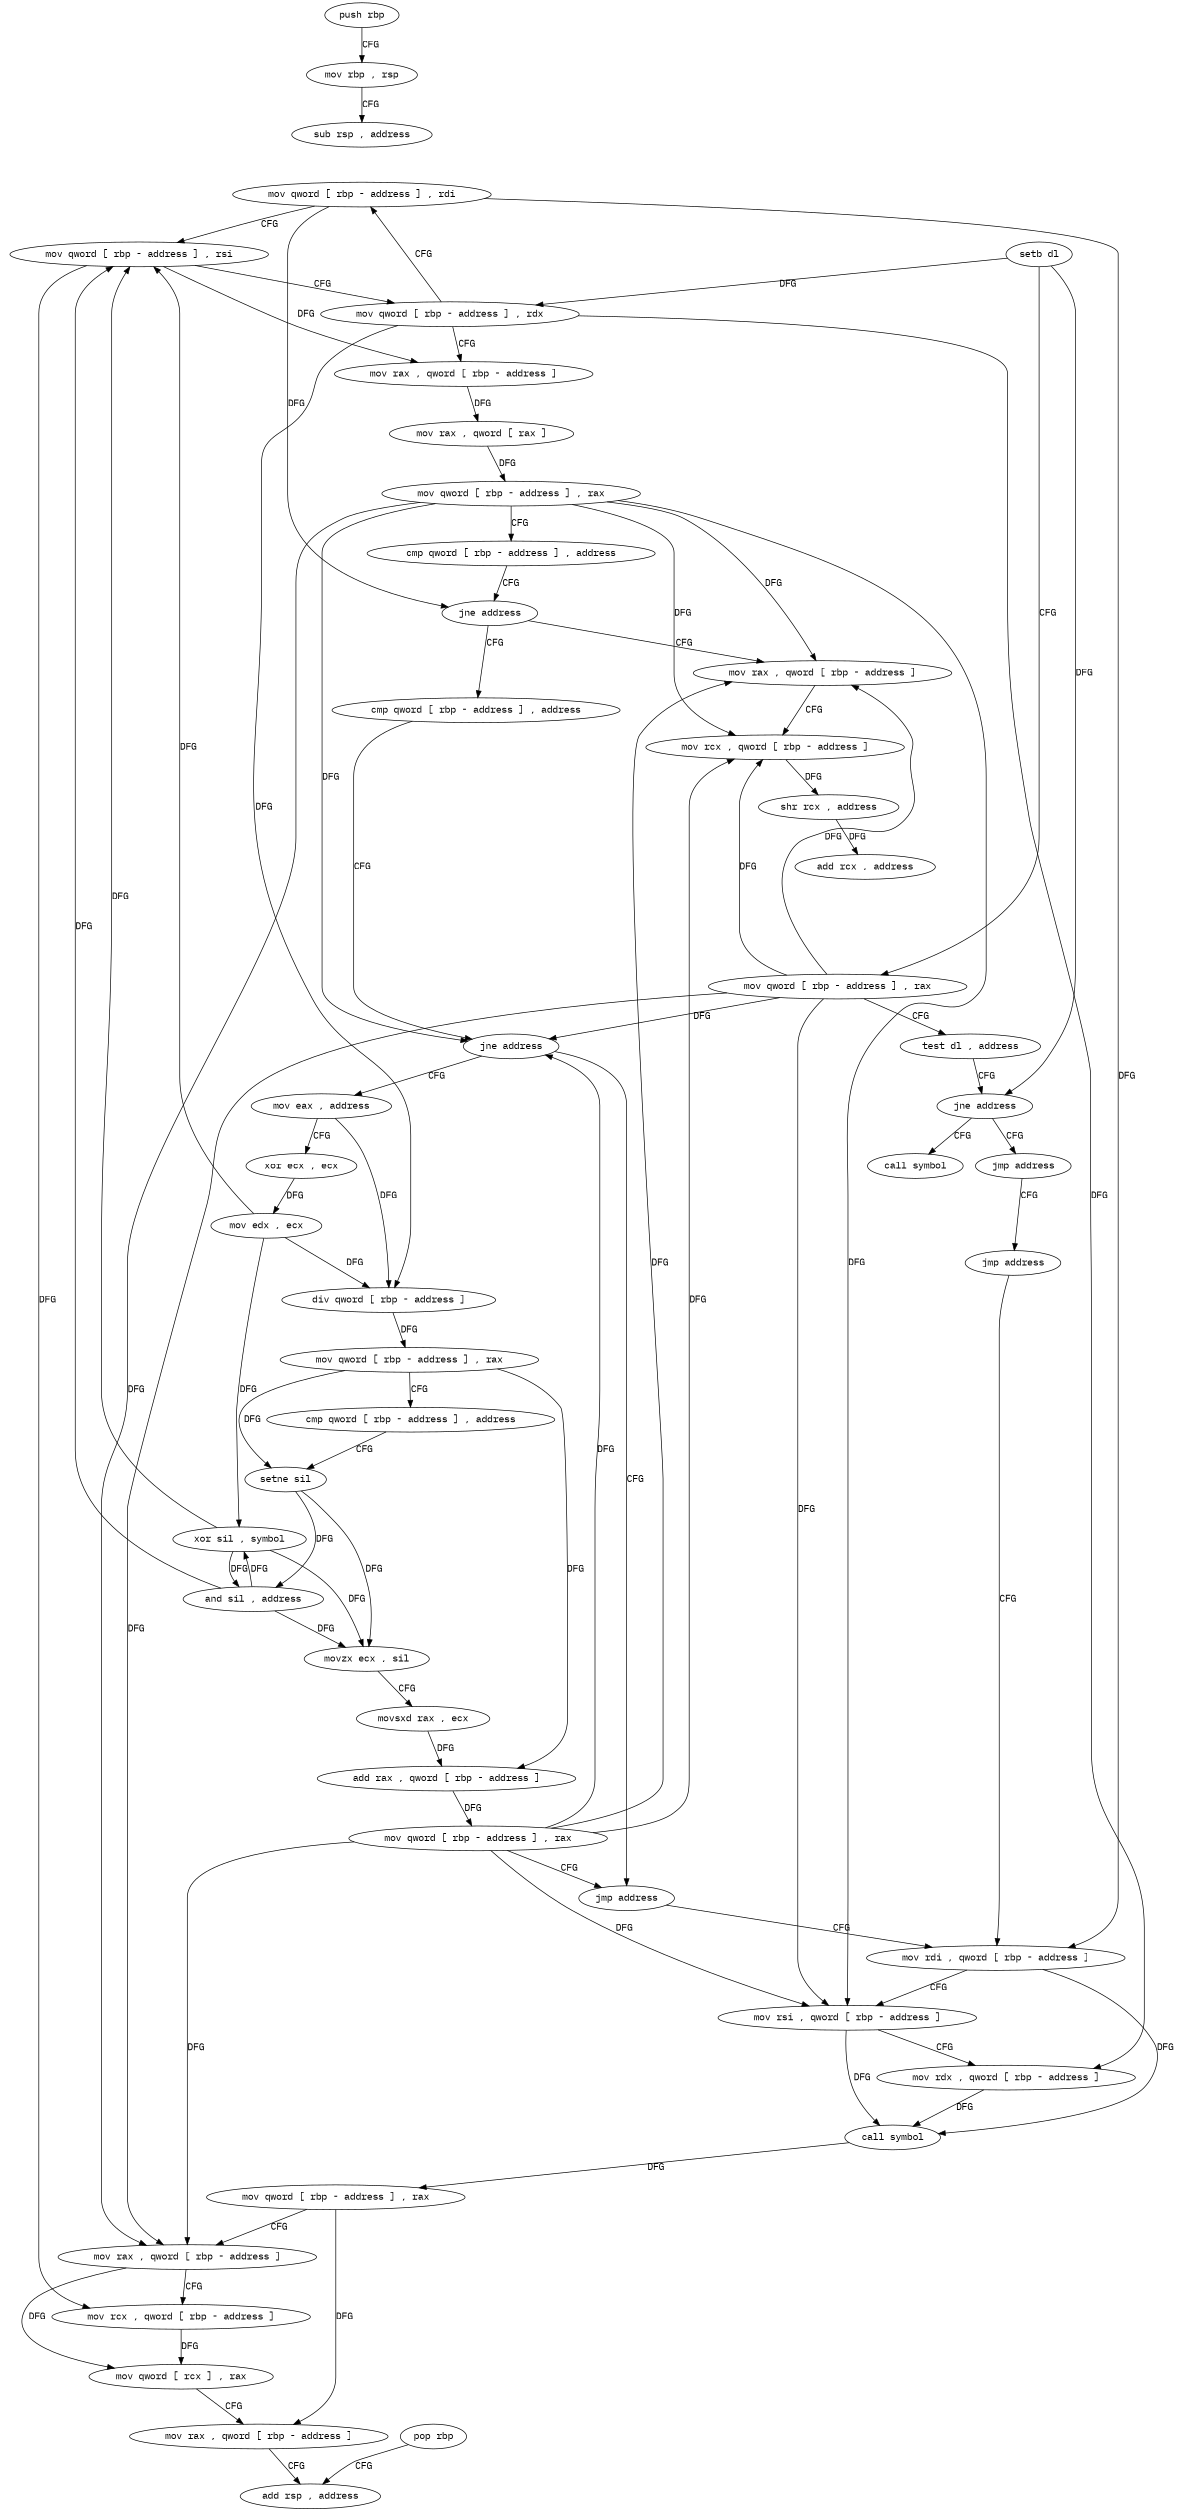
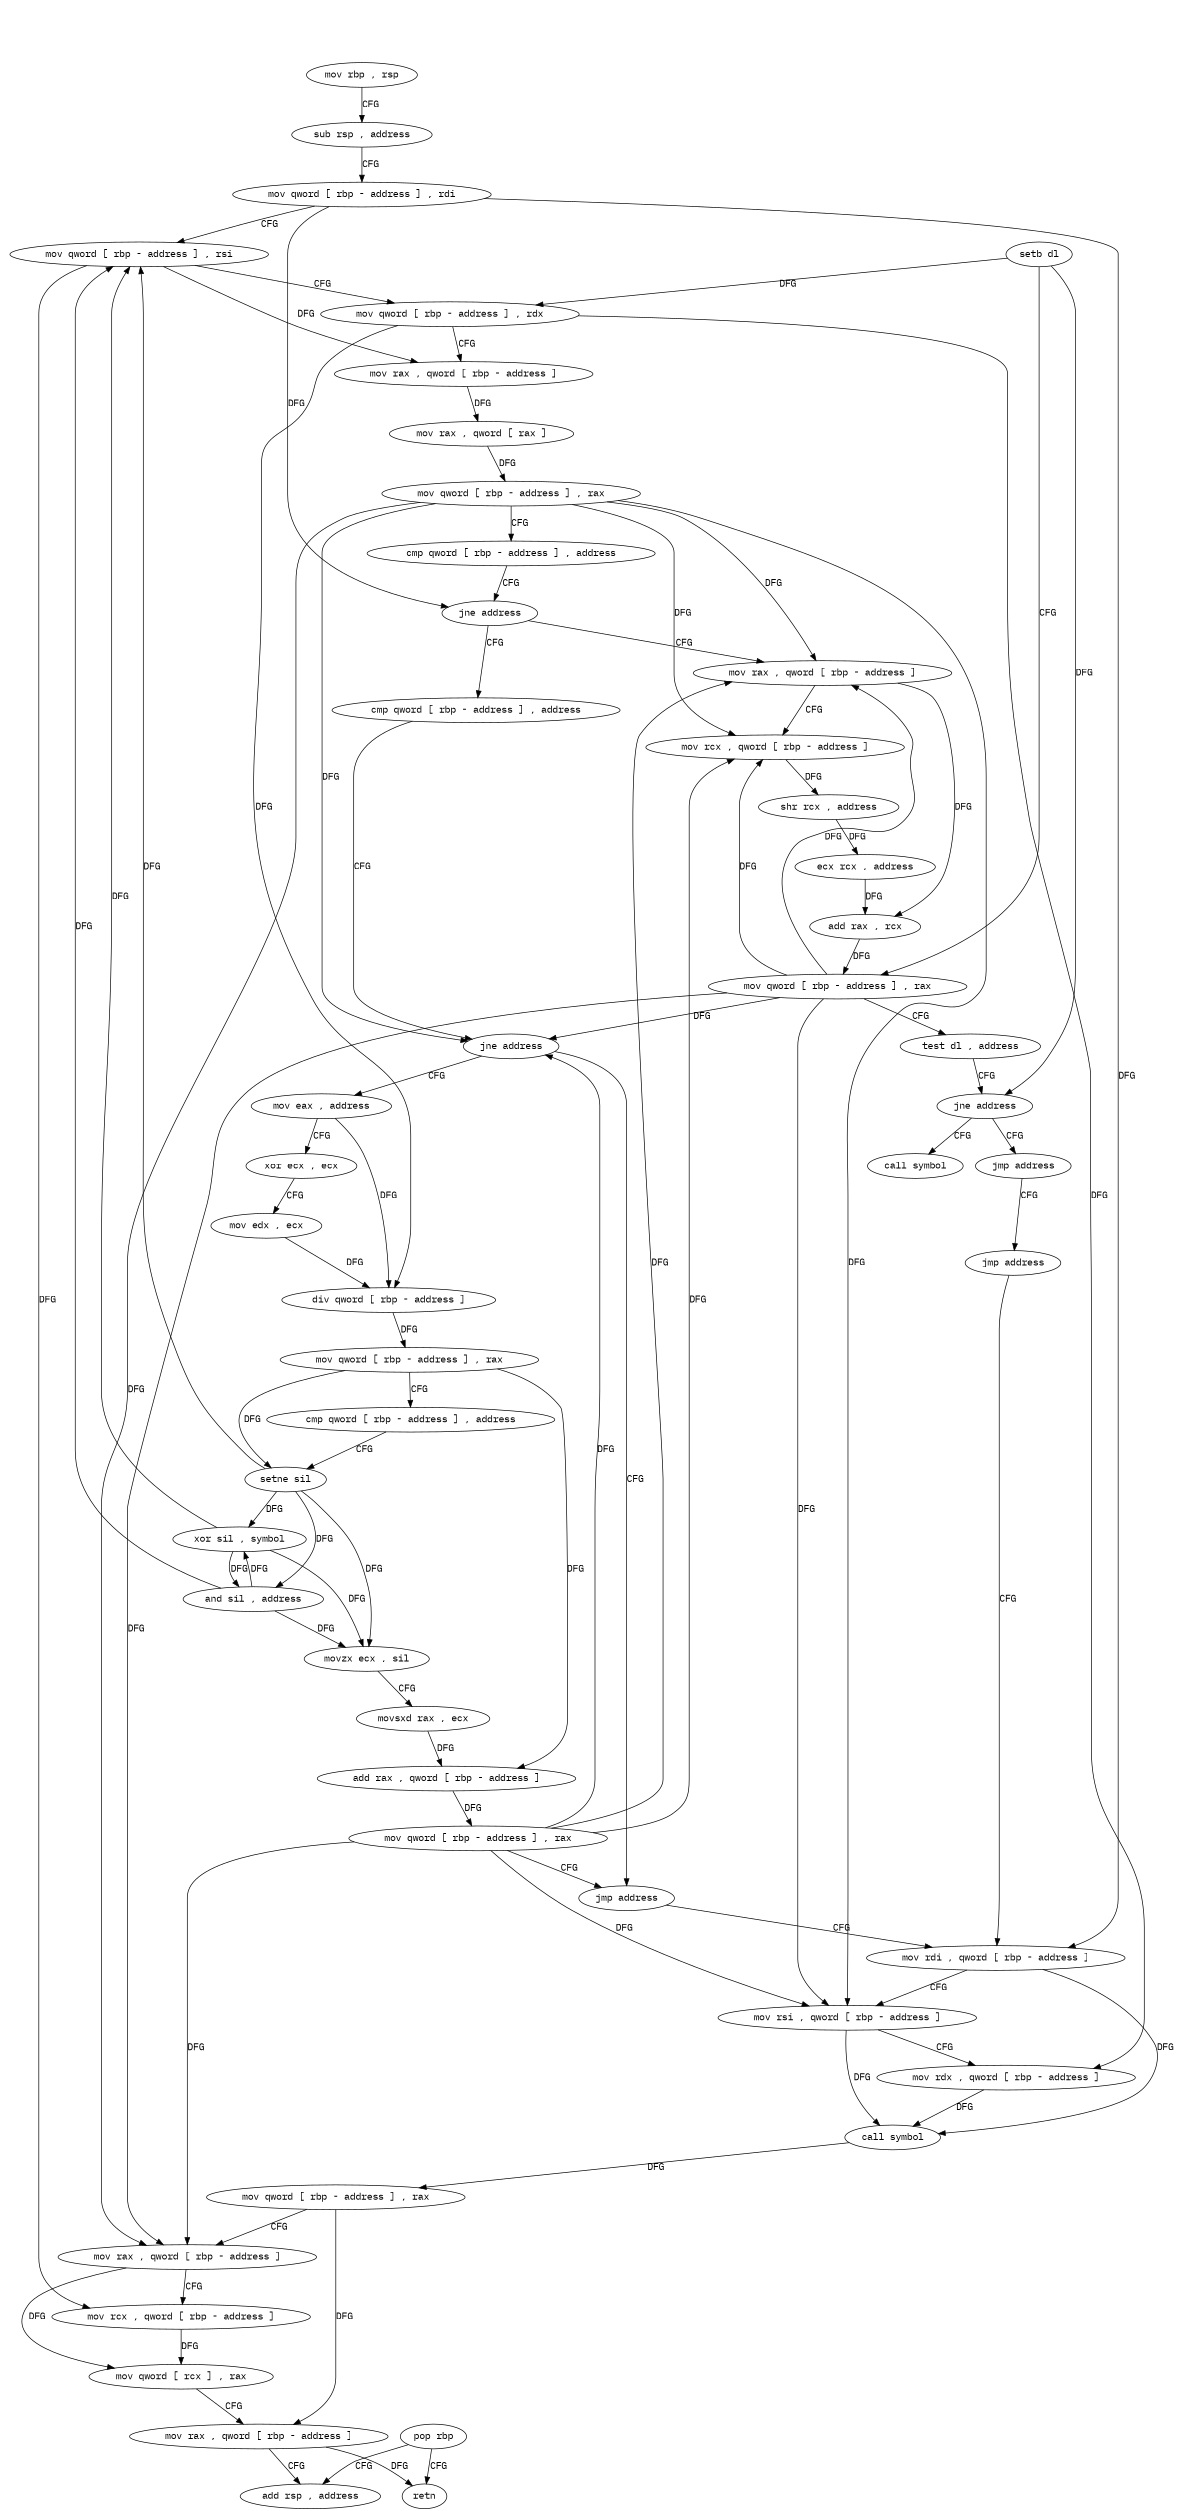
node "push rbp": removed
edge "mov qword [ rbp - address ] , rdx" -> "mov qword [ rbp - address ] , rdi": now "sub rsp , address" -> "mov qword [ rbp - address ] , rdi"
edge "mov edx , ecx" -> "mov qword [ rbp - address ] , rsi": now "setne sil" -> "mov qword [ rbp - address ] , rsi"
node "add rcx , address": label "add rcx , address" -> "ecx rcx , address"
node "add rax , rcx": added
edge "xor ecx , ecx" -> "mov edx , ecx": label "DFG" -> "CFG"
edge "mov edx , ecx" -> "xor sil , symbol": now "setne sil" -> "xor sil , symbol"
node "retn": added
